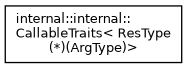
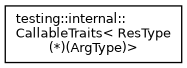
node "internal::internal:: CallableTraits< ResType (*)(ArgType)>": label "internal::internal:: CallableTraits< ResType (*)(ArgType)>" -> "testing::internal:: CallableTraits< ResType (*)(ArgType)>"
